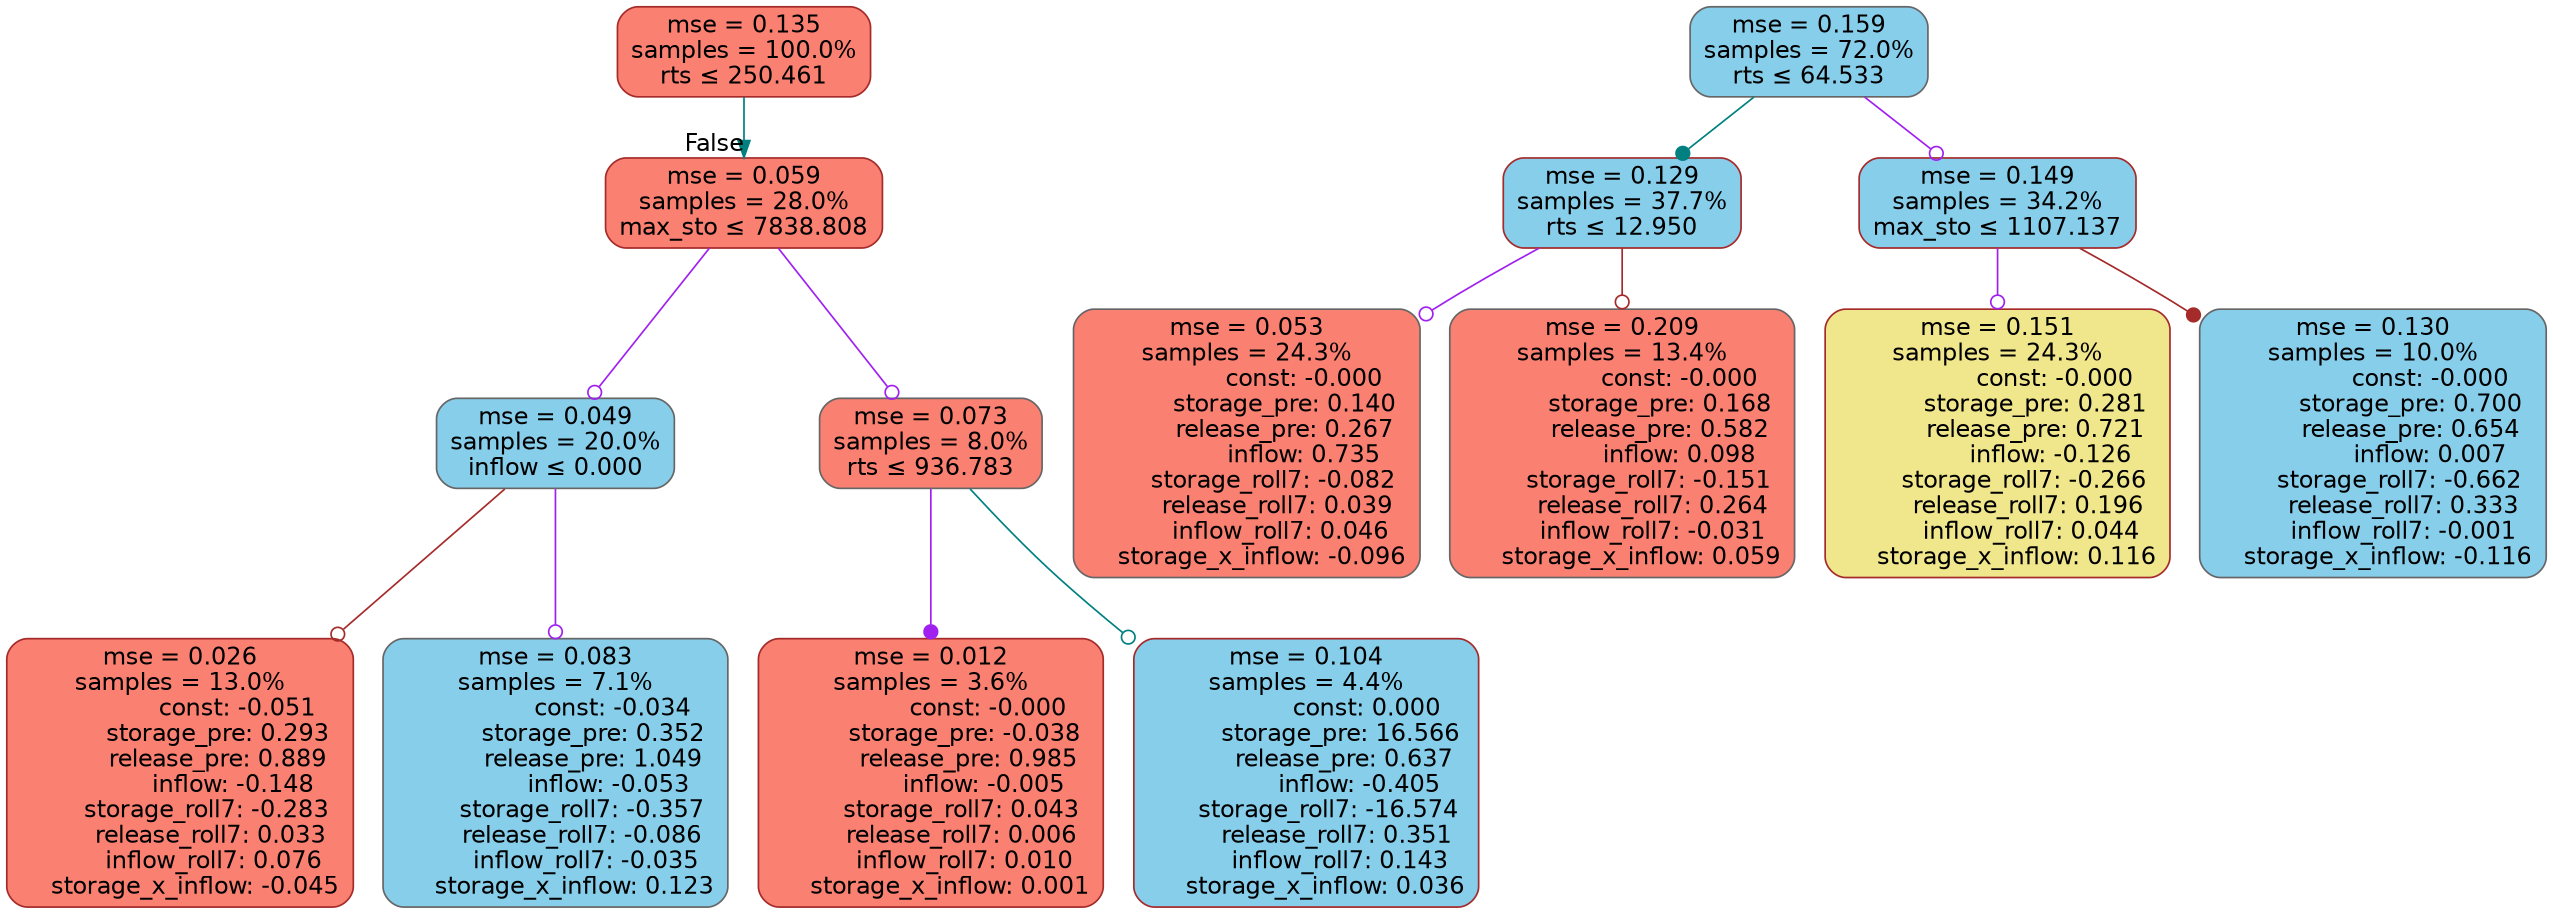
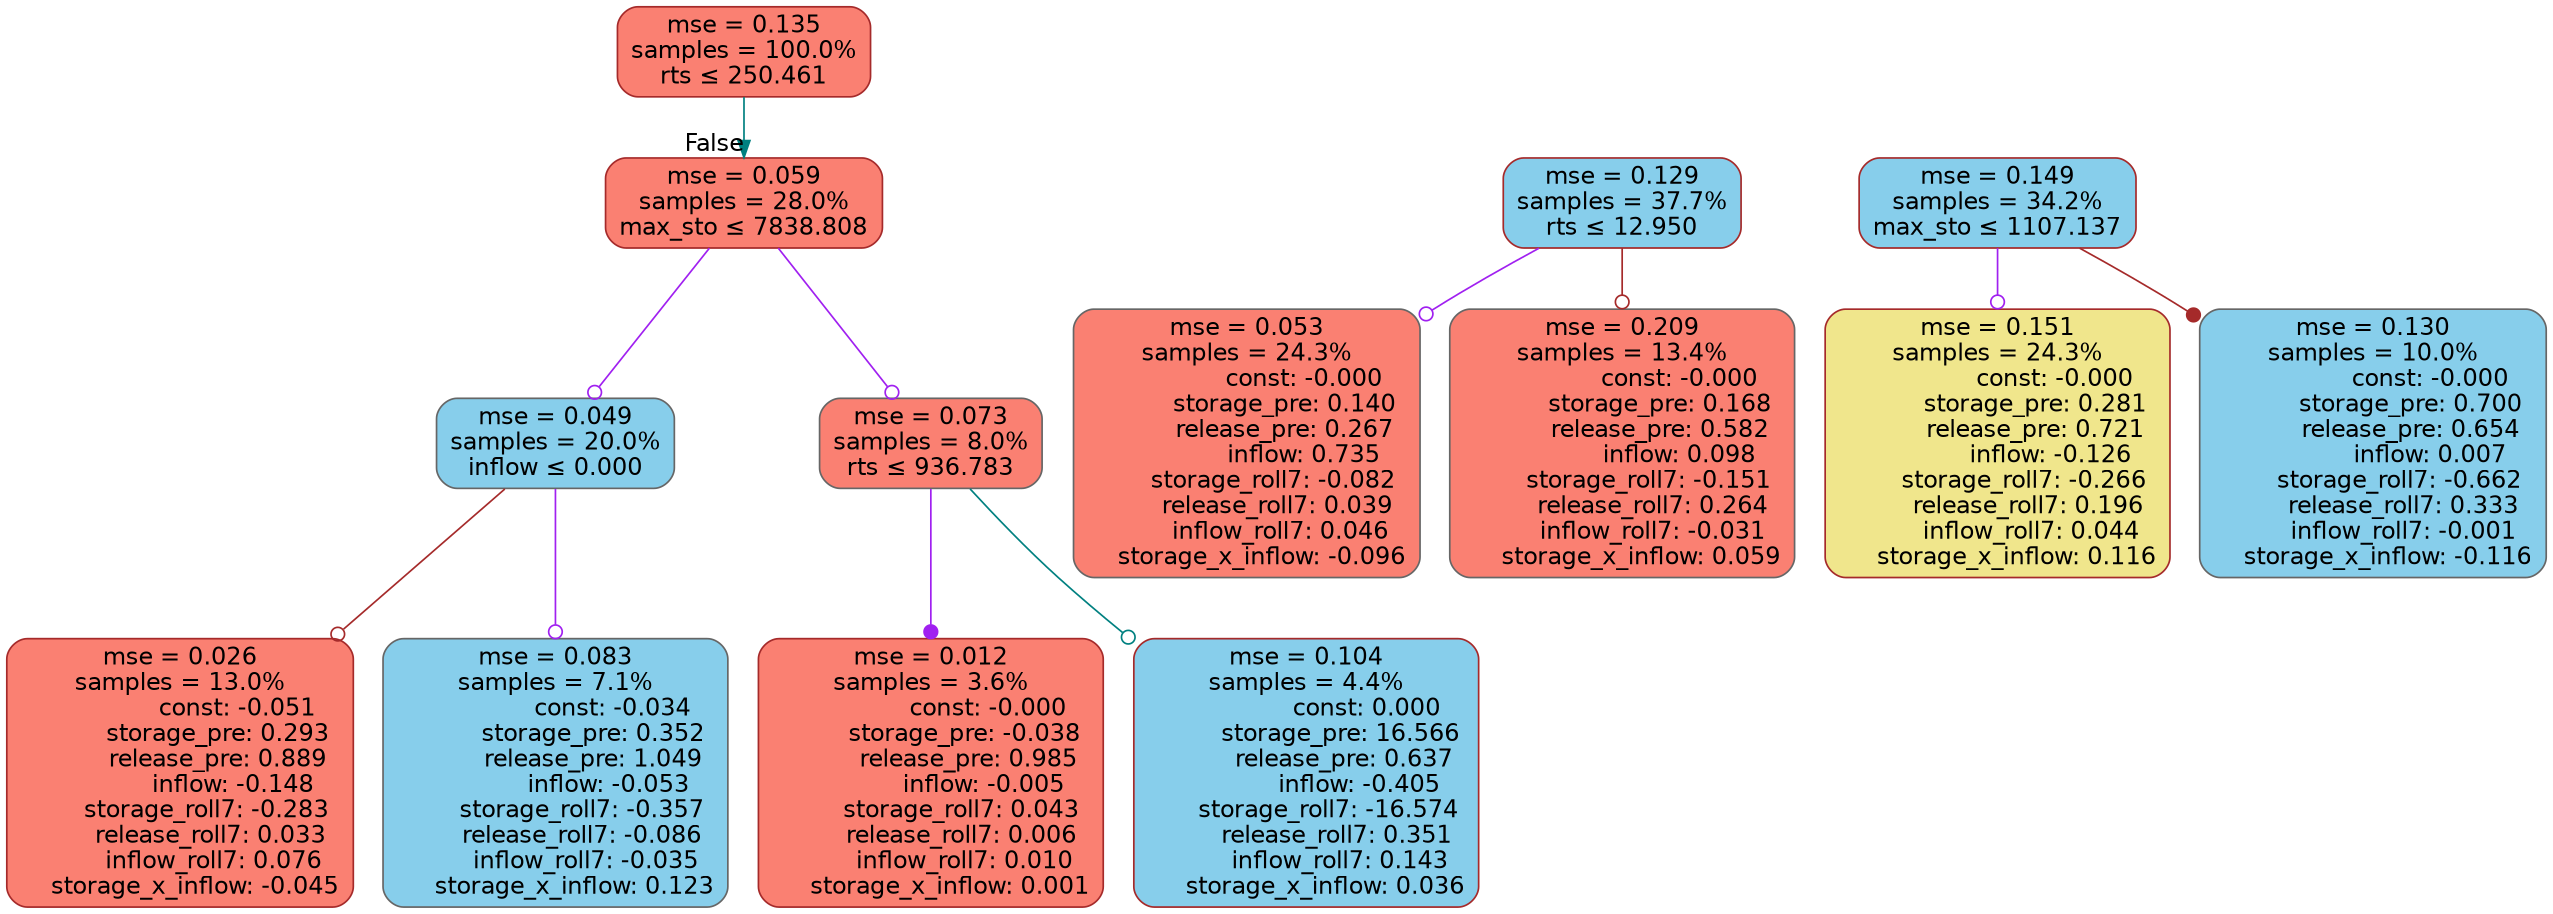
node "mse = 0.159 samples = 72.0% rts ≤ 64.533": removed
